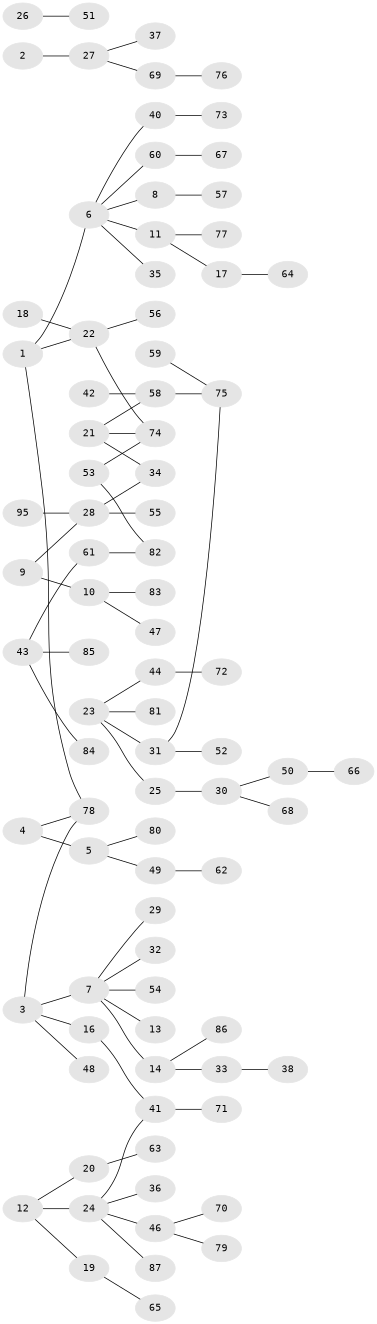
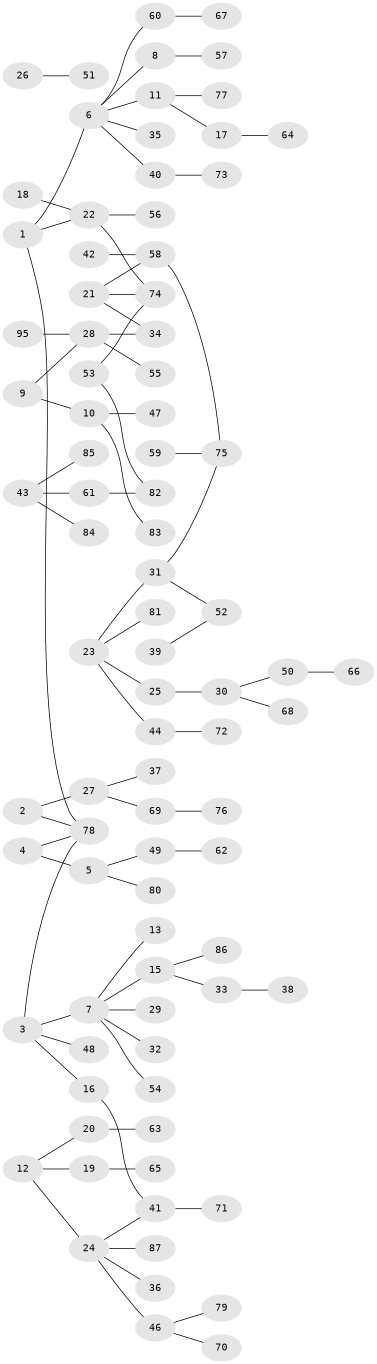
node "39": added
edge "2" -- "78": added
node "14": label "14" -> "15"
